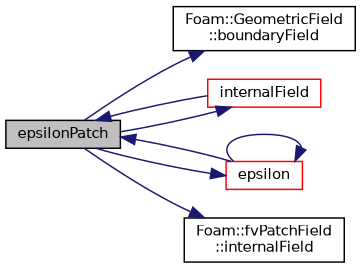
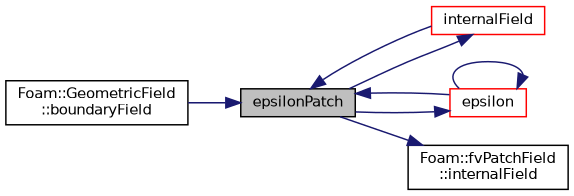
edge "epsilonPatch" -> "Foam::GeometricField ::boundaryField": reversed
